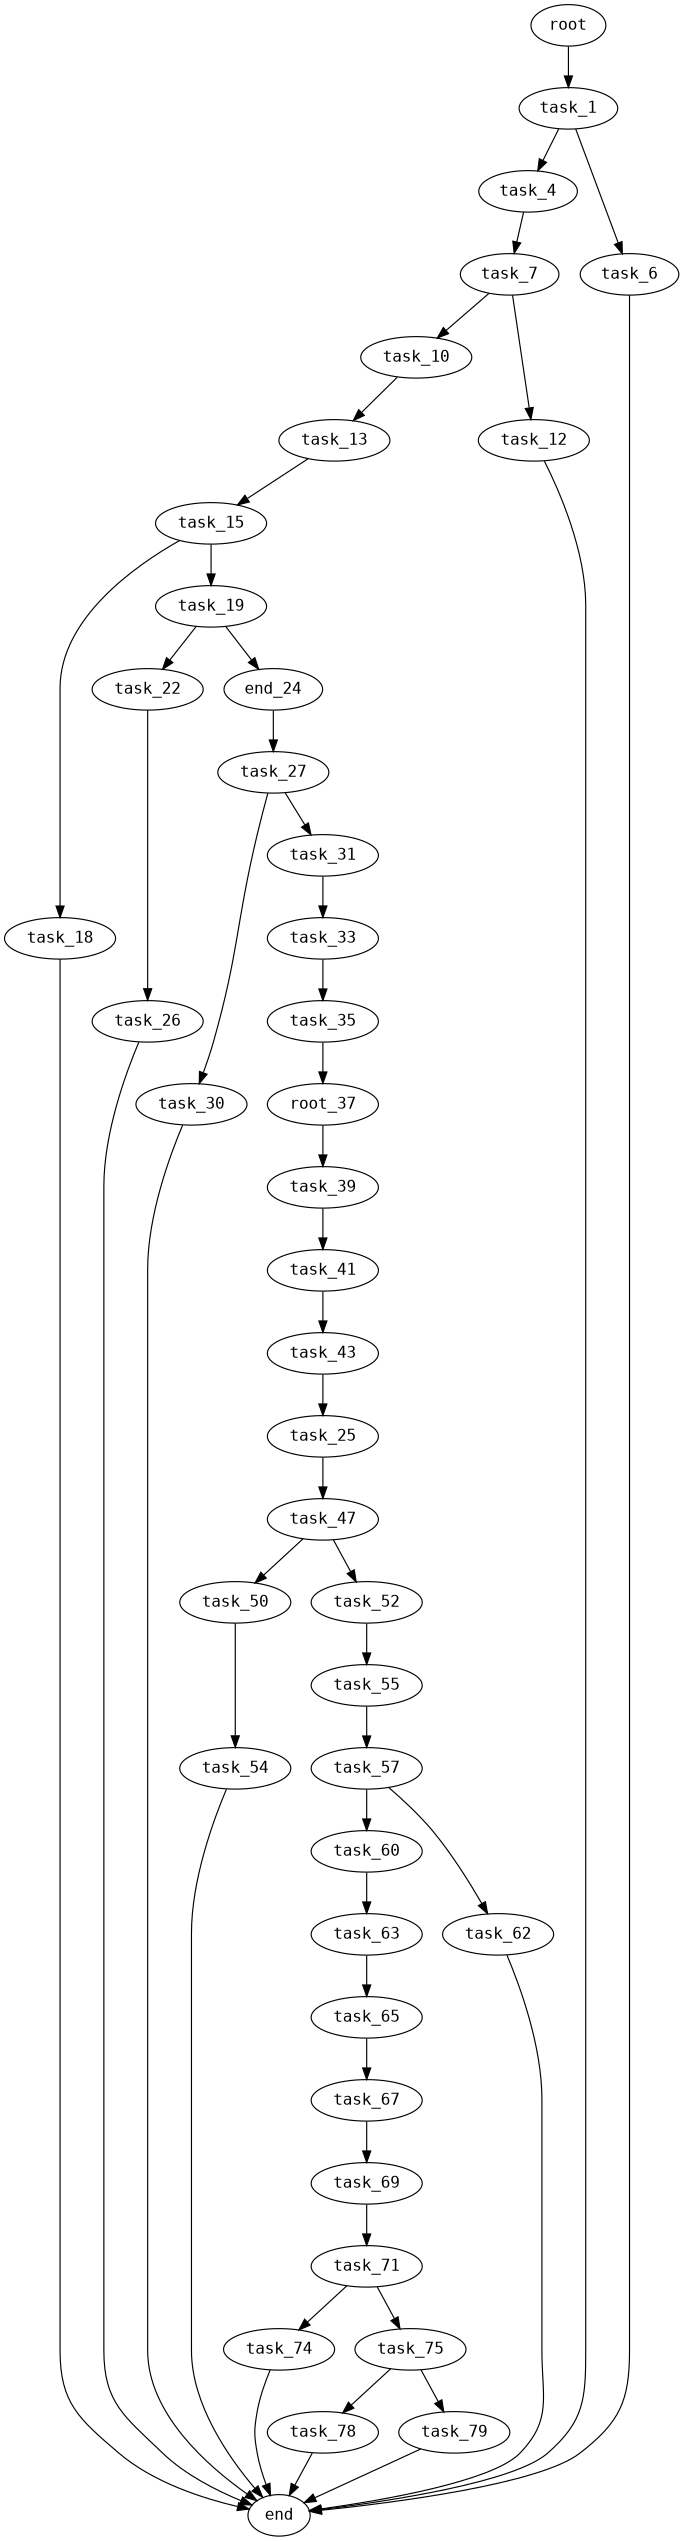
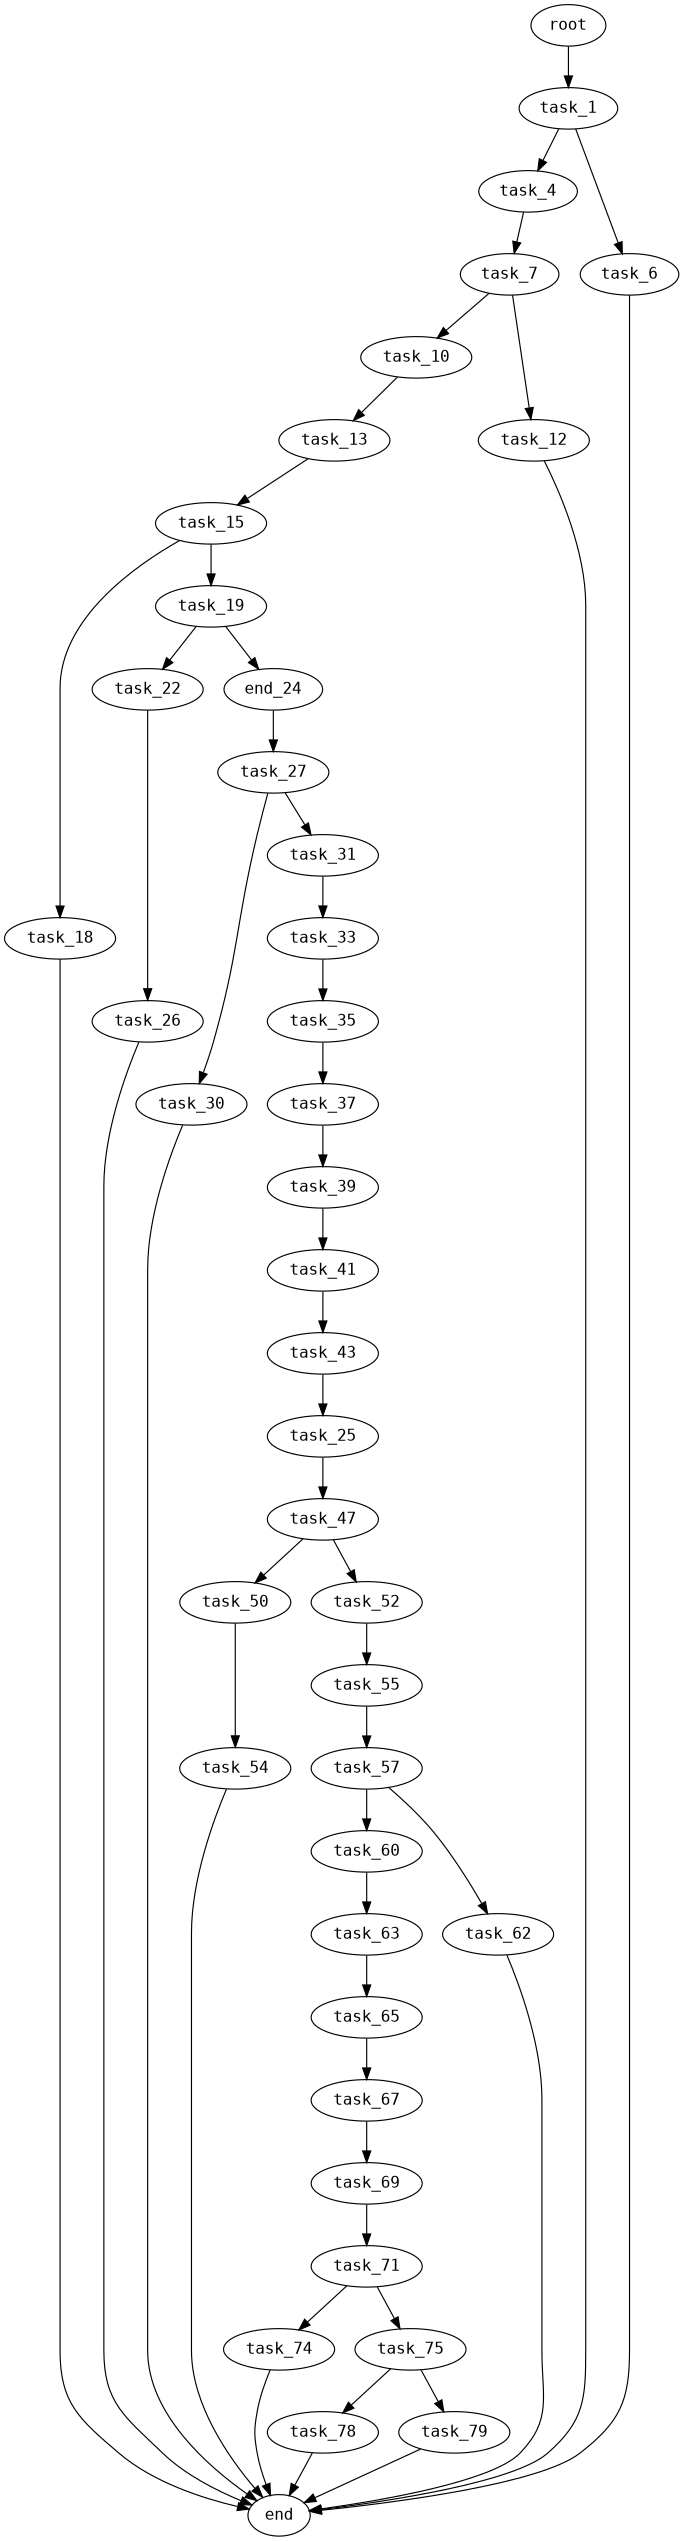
node "root_37": label "root_37" -> "task_37"
